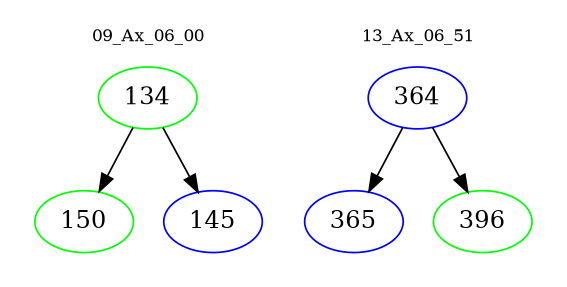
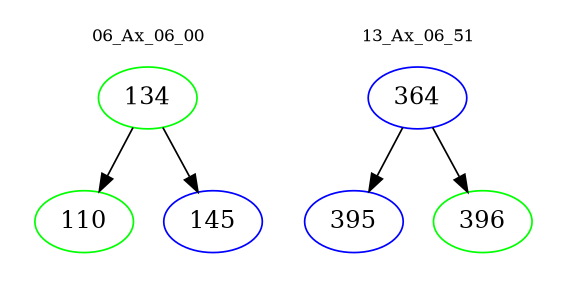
cluster "09_Ax_06_00": label "09_Ax_06_00" -> "06_Ax_06_00"
node "150": label "150" -> "110"
node "365": label "365" -> "395"
